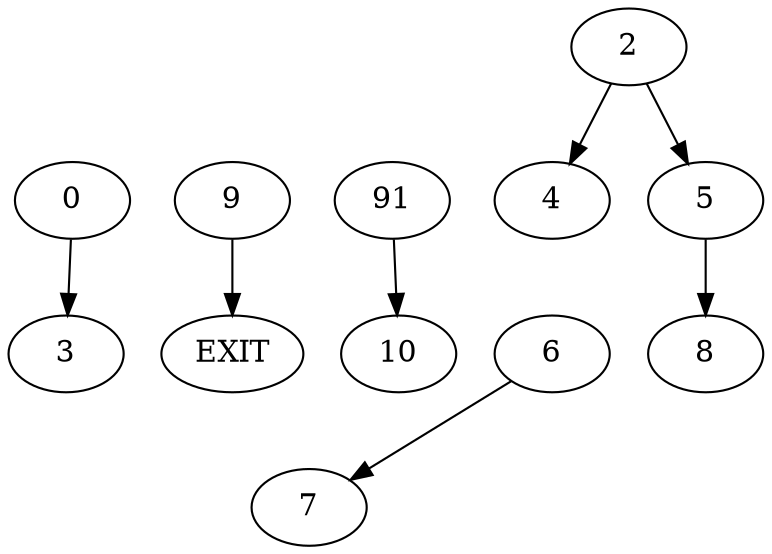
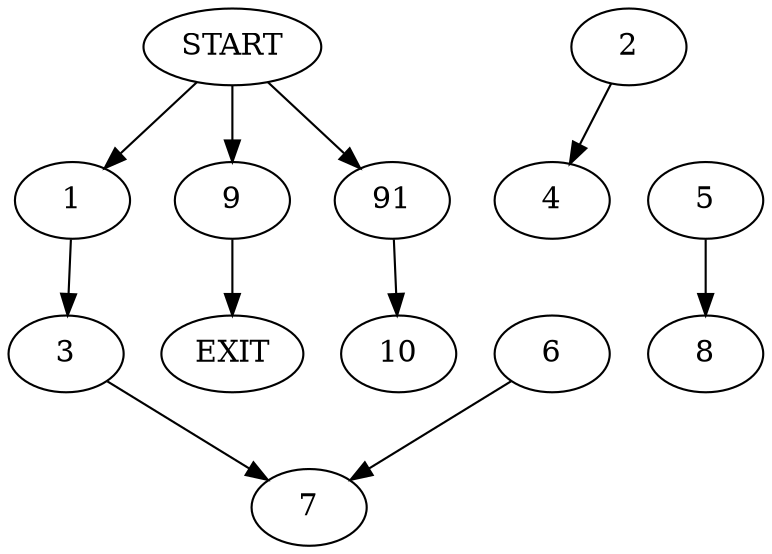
node "START": added
edge "2" -> "5": removed
node "0": label "0" -> "1"
edge "3" -> "7": added
